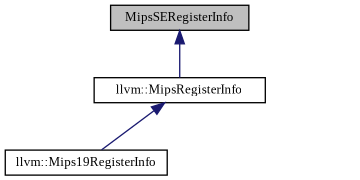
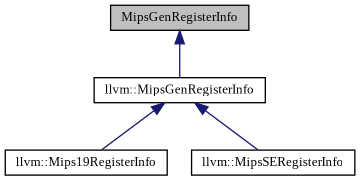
node "MipsSERegisterInfo": label "MipsSERegisterInfo" -> "MipsGenRegisterInfo"
node "llvm::MipsRegisterInfo": label "llvm::MipsRegisterInfo" -> "llvm::MipsGenRegisterInfo"
node "llvm::MipsSERegisterInfo": added
